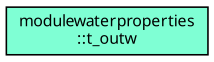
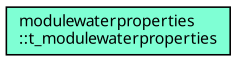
node "modulewaterproperties ::t_outw": label "modulewaterproperties ::t_outw" -> "modulewaterproperties ::t_modulewaterproperties"
